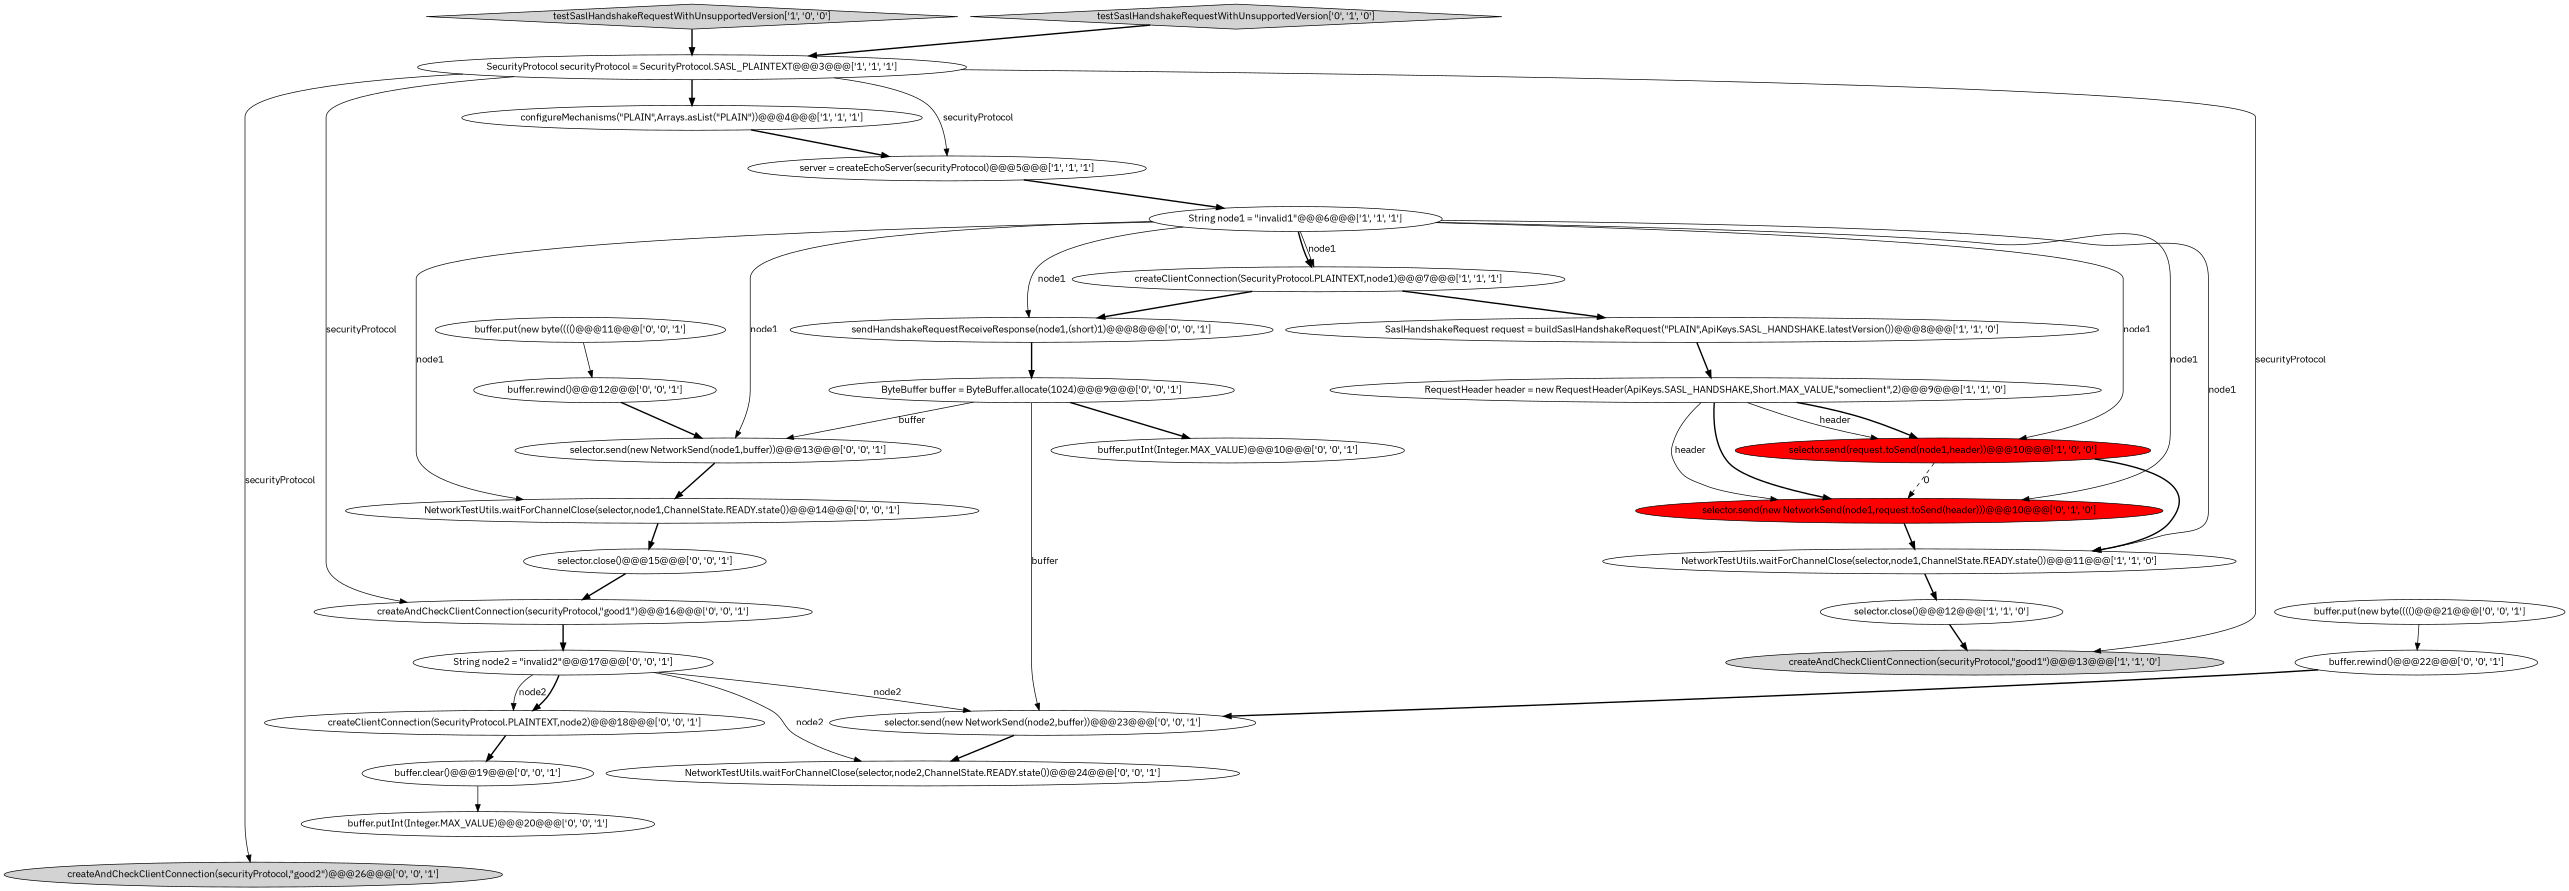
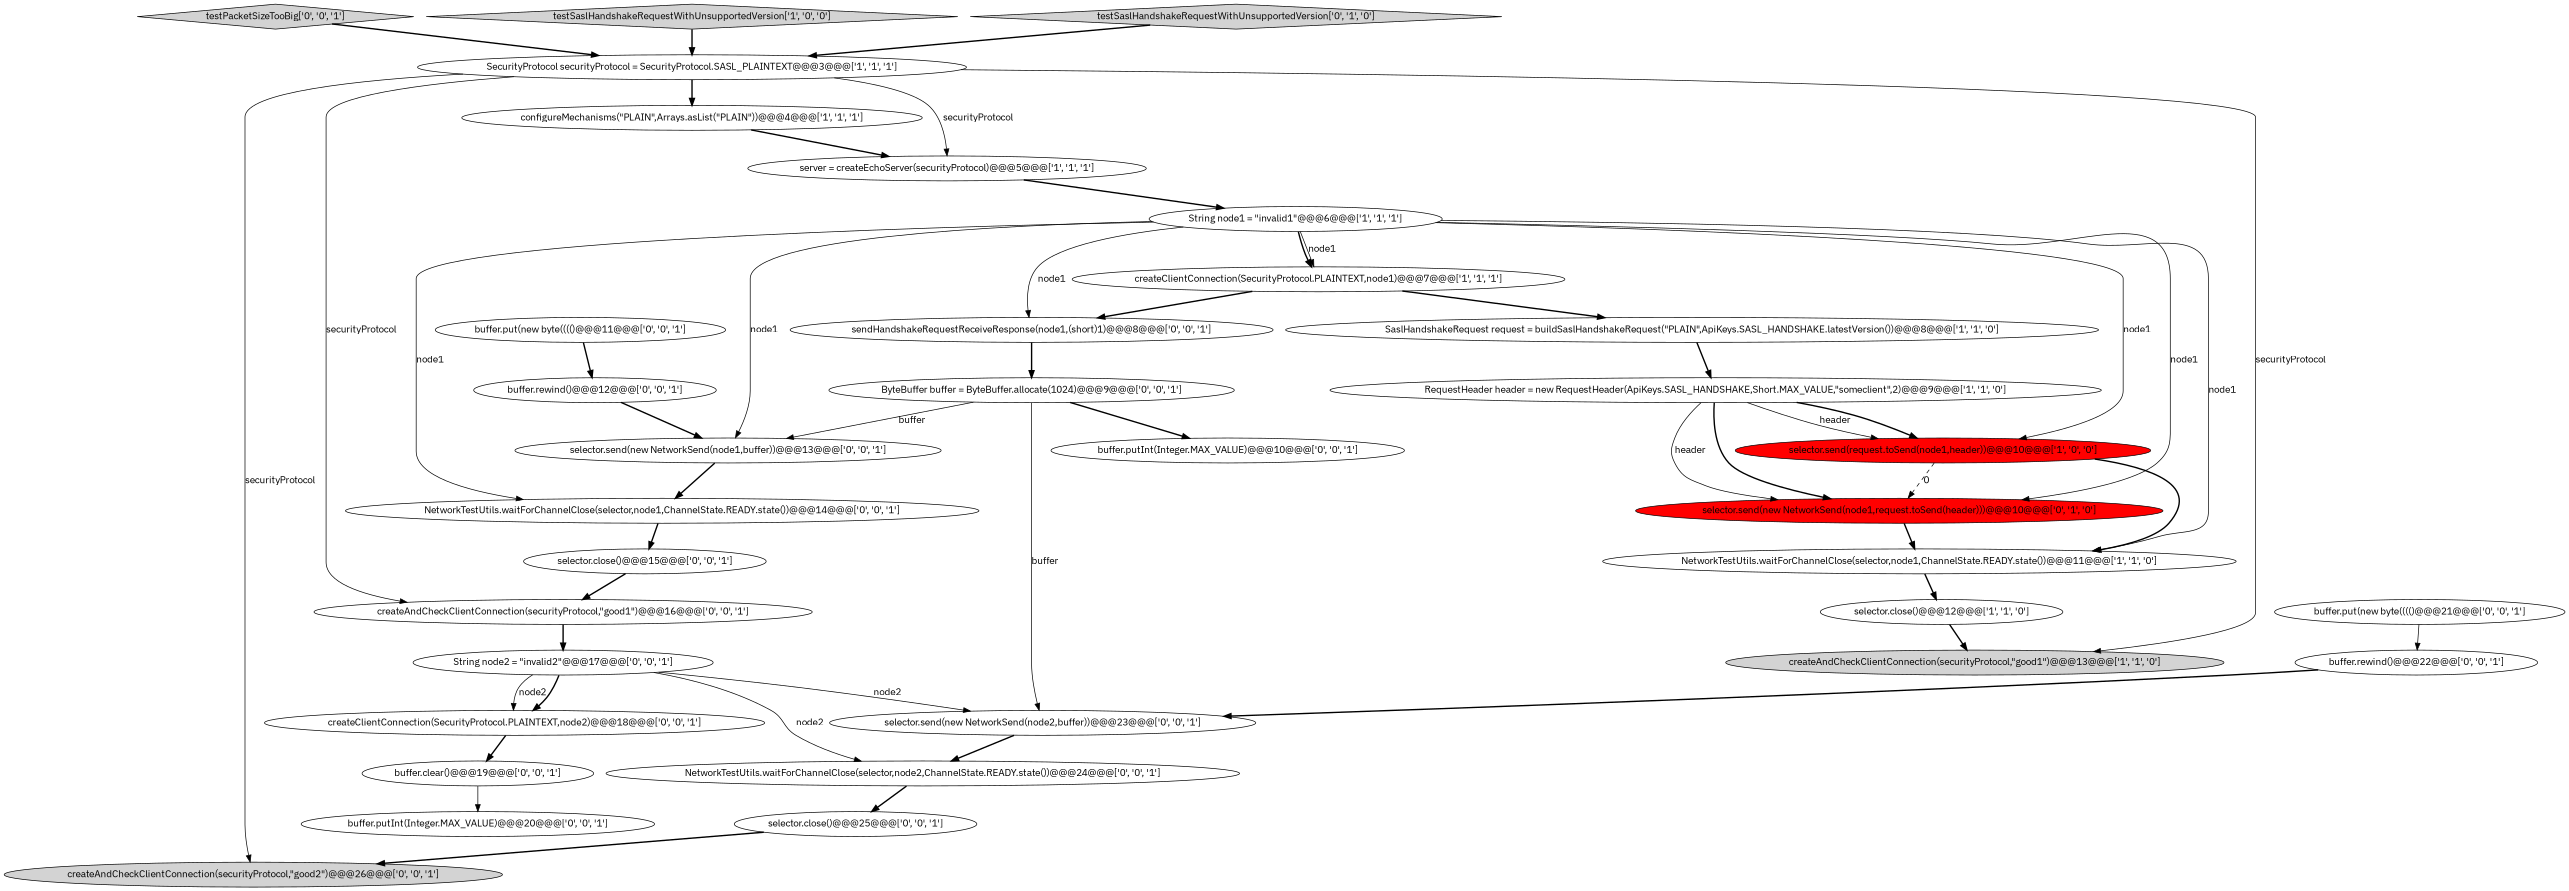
node "testPacketSizeTooBig['0', '0', '1']": added
edge "buffer.put(new byte(((()@@@11@@@['0', '0', '1']" -> "buffer.rewind()@@@12@@@['0', '0', '1']": style solid -> bold
node "selector.close()@@@25@@@['0', '0', '1']": added
